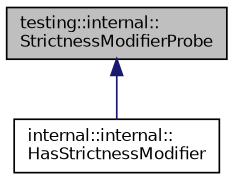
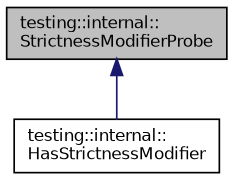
node "internal::internal:: HasStrictnessModifier": label "internal::internal:: HasStrictnessModifier" -> "testing::internal:: HasStrictnessModifier"
